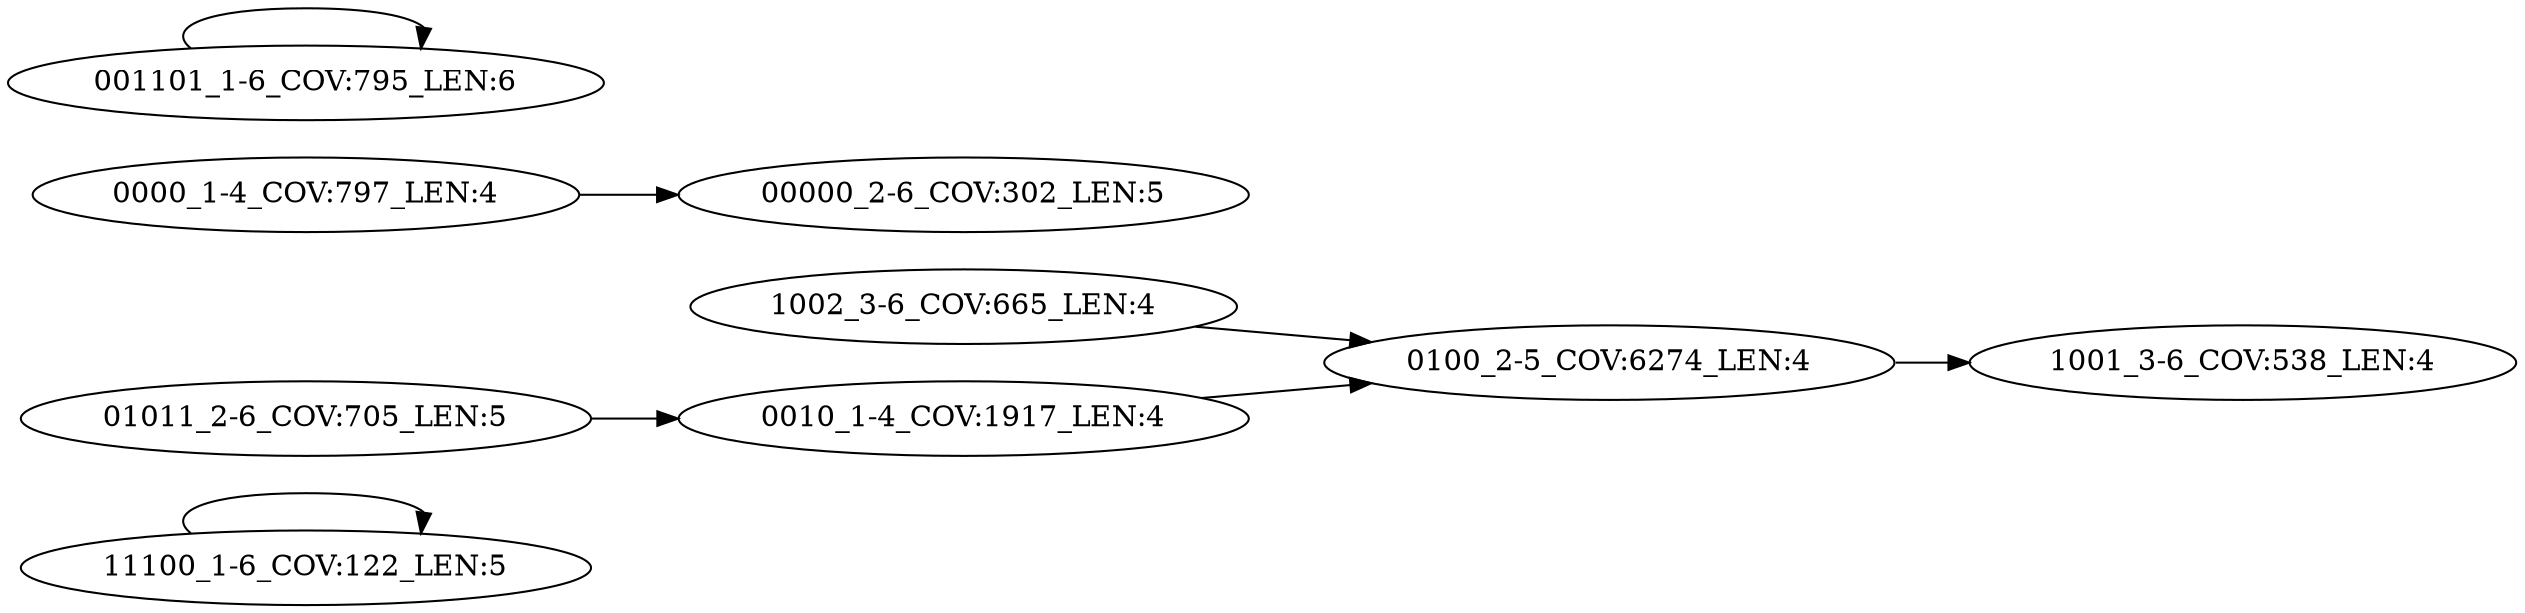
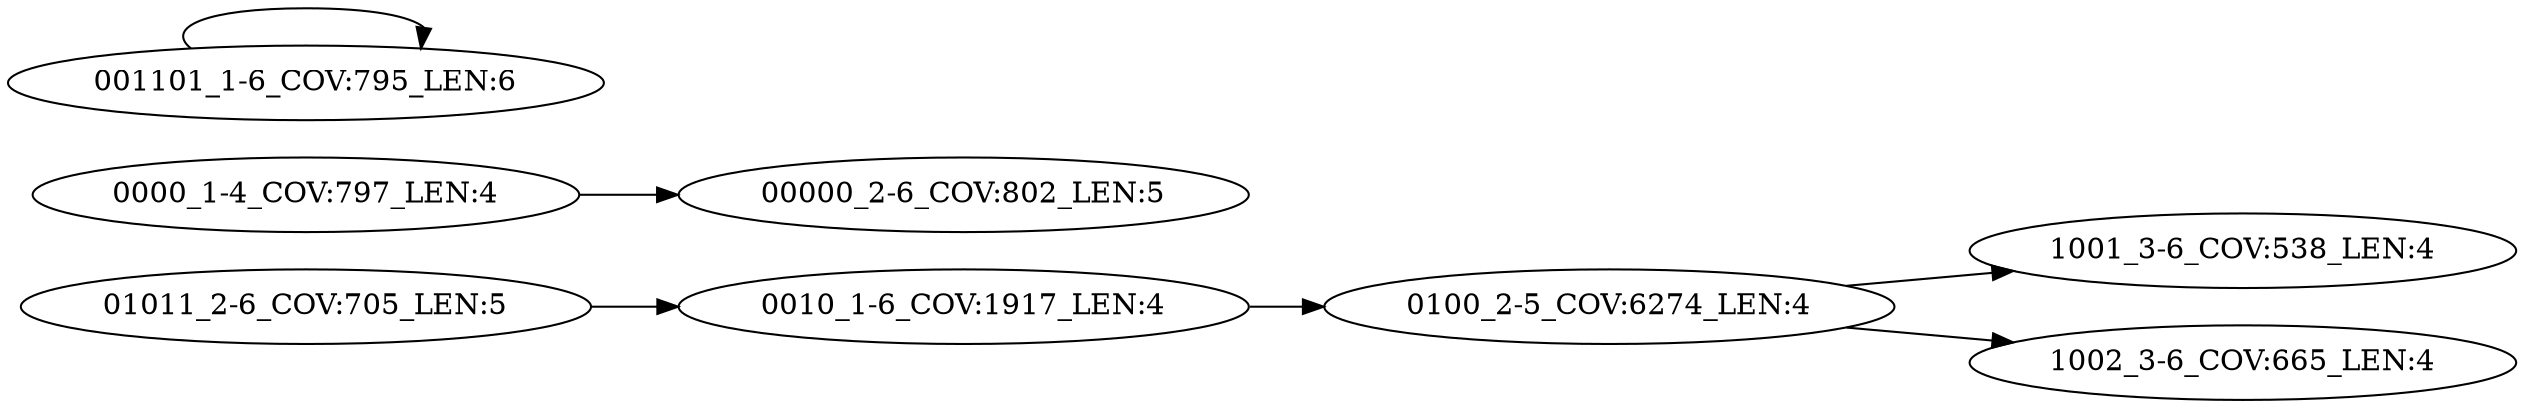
node "00000_2-6_COV:302_LEN:5": label "00000_2-6_COV:302_LEN:5" -> "00000_2-6_COV:802_LEN:5"
edge "1002_3-6_COV:665_LEN:4" -> "0100_2-5_COV:6274_LEN:4": reversed
node "0010_1-4_COV:1917_LEN:4": label "0010_1-4_COV:1917_LEN:4" -> "0010_1-6_COV:1917_LEN:4"
node "11100_1-6_COV:122_LEN:5": removed
